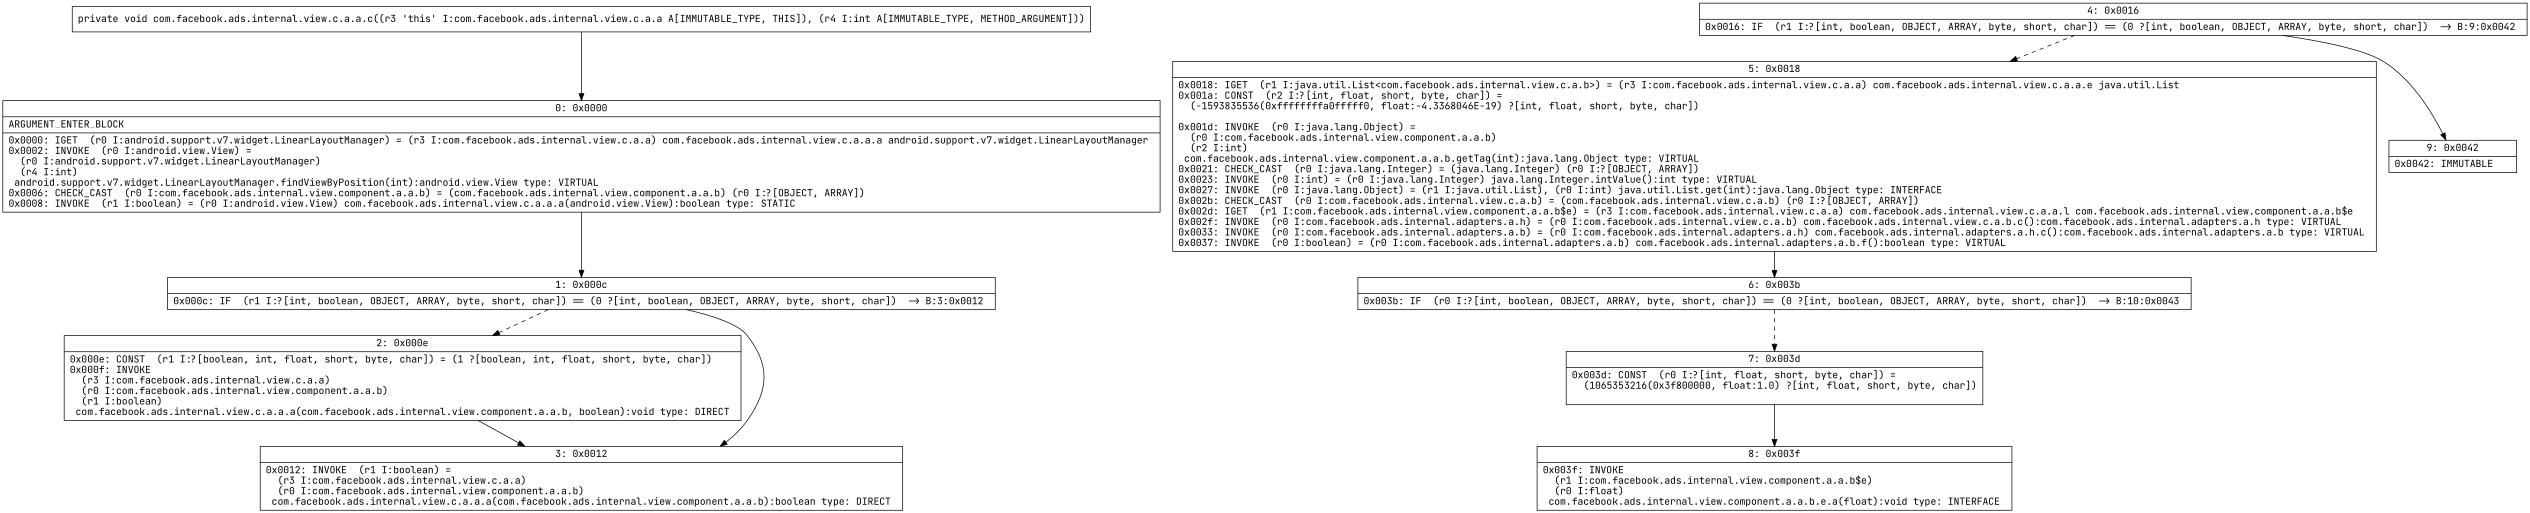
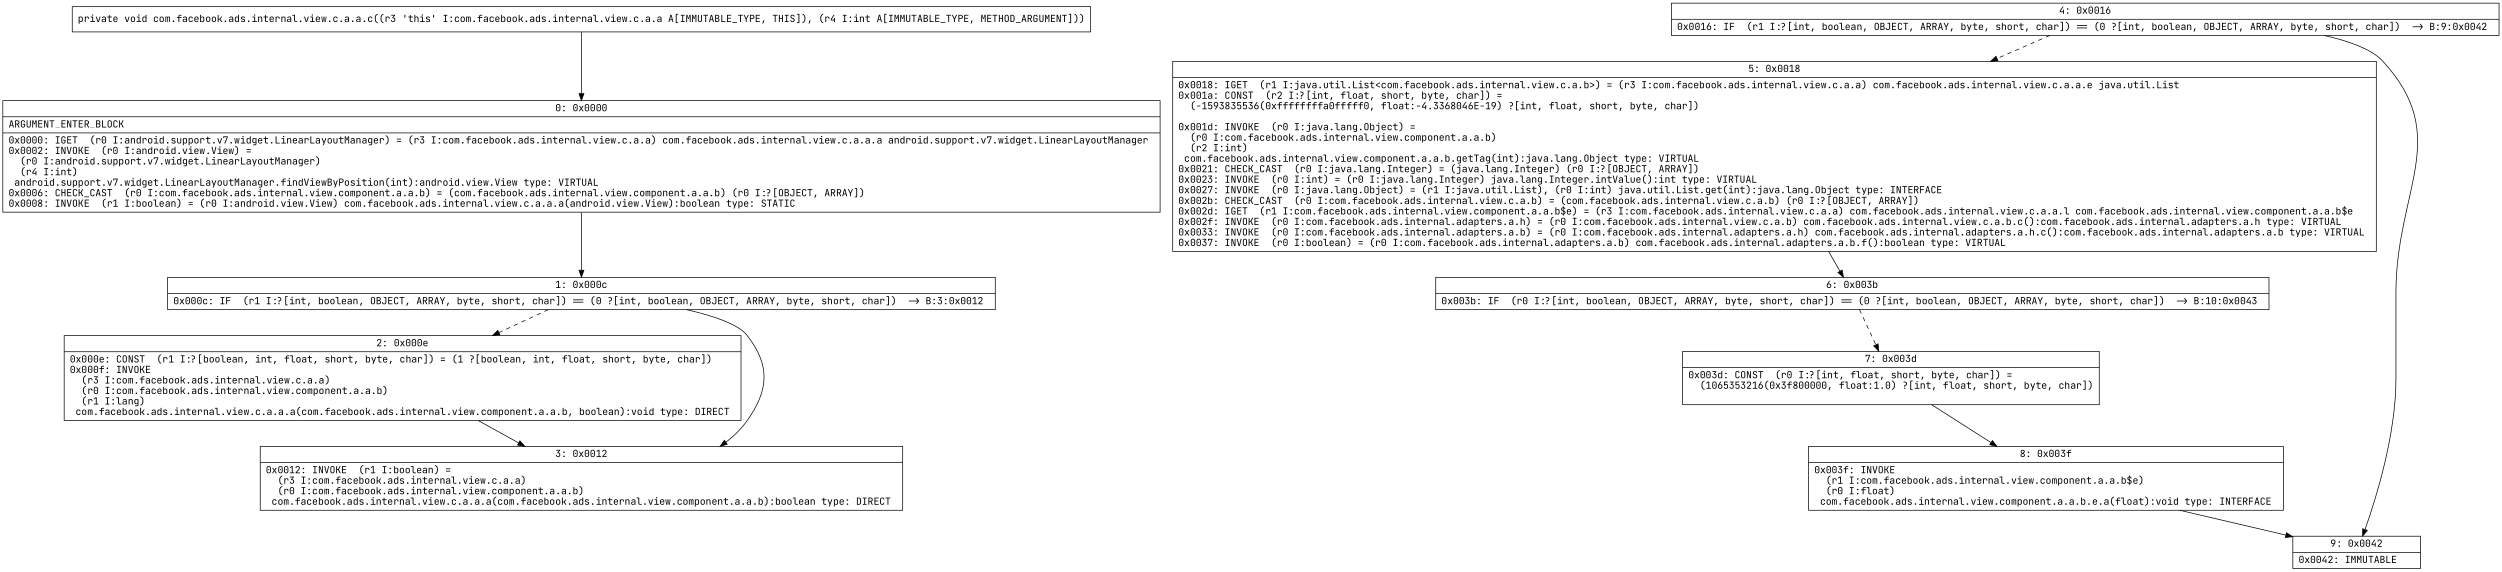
node "2: 0x000e": text "(r1 I:boolean)" -> "(r1 I:lang)"
edge "8: 0x003f" -> "9: 0x0042": added
